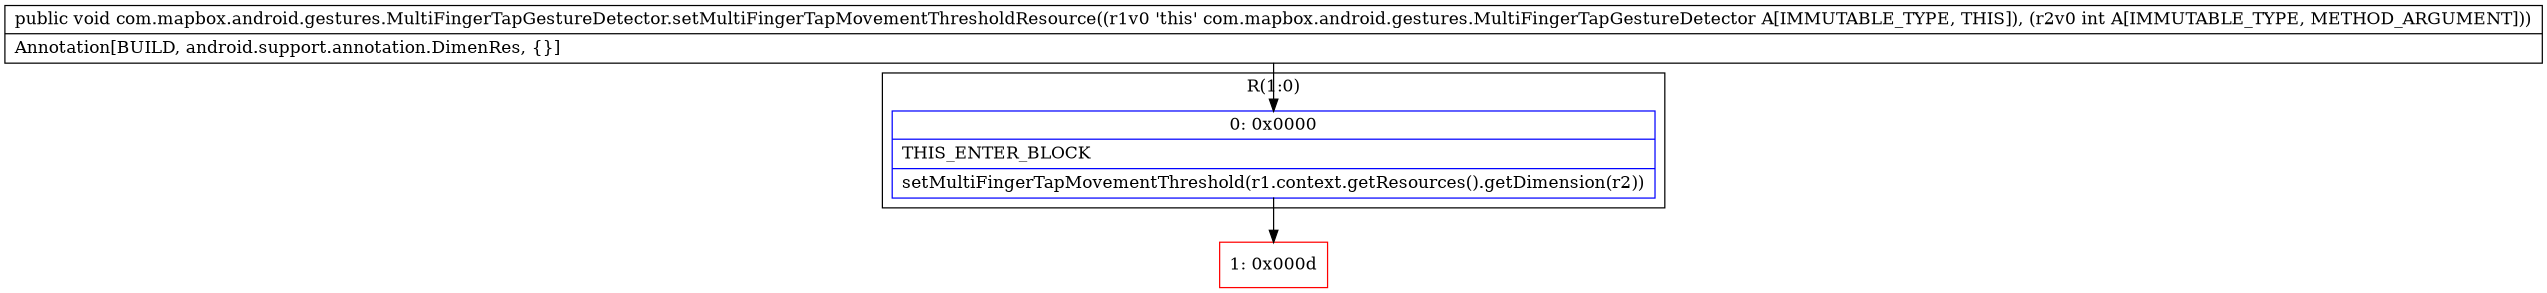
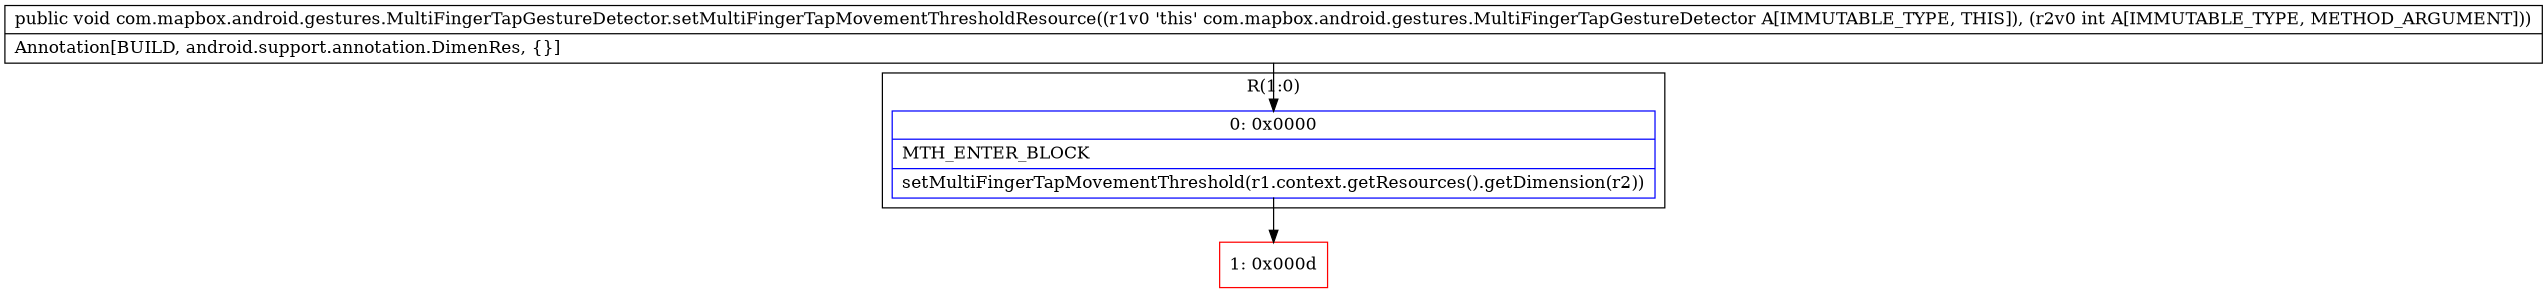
node "0: 0x0000": text "THIS_ENTER_BLOCK" -> "MTH_ENTER_BLOCK"
